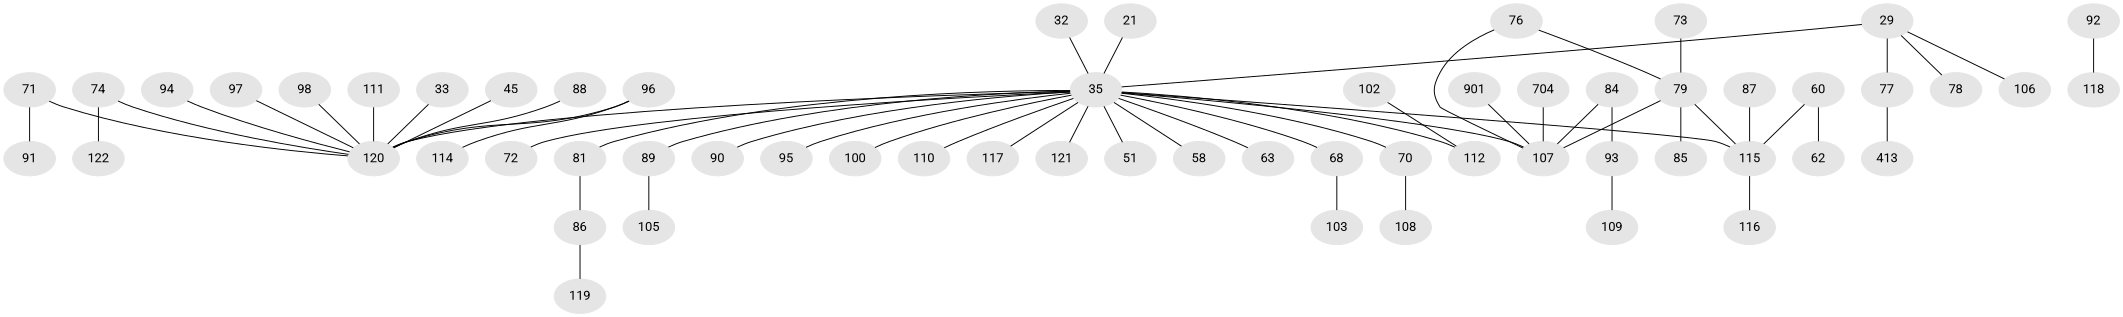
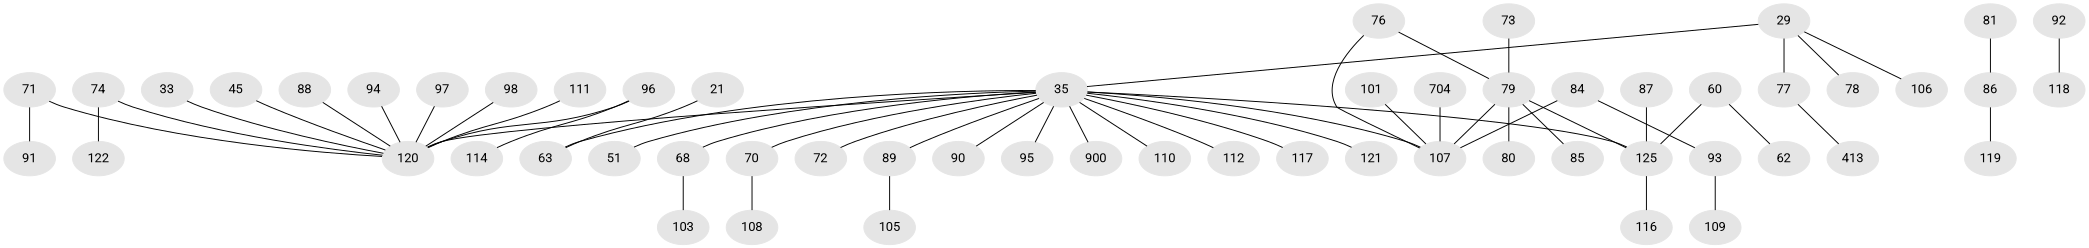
node "32": removed
edge "21" -- "35": now "21" -- "63"
node "102": removed
node "901": label "901" -> "101"
edge "35" -- "81": removed
node "100": label "100" -> "900"
node "58": removed
node "80": added
node "115": label "115" -> "125"
